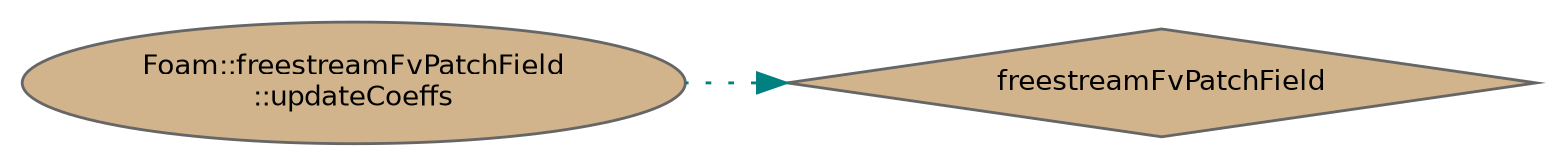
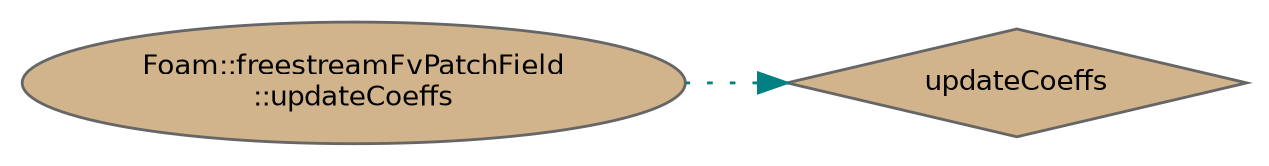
node "freestreamFvPatchField": label "freestreamFvPatchField" -> "updateCoeffs"
